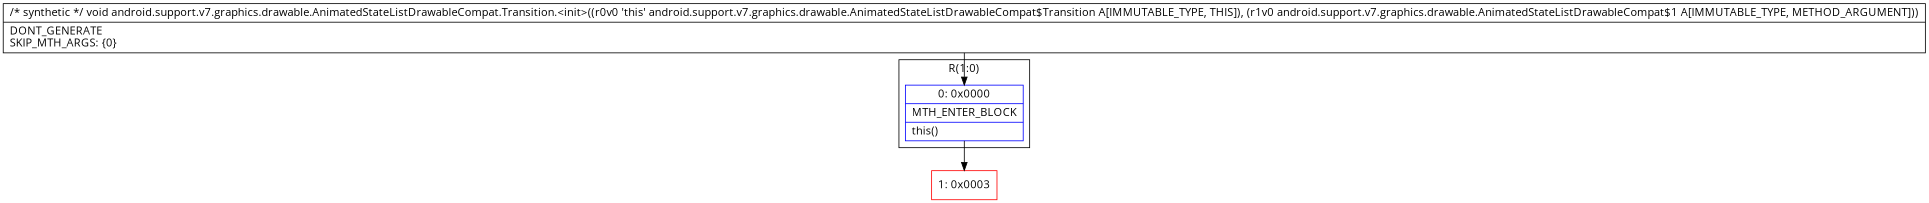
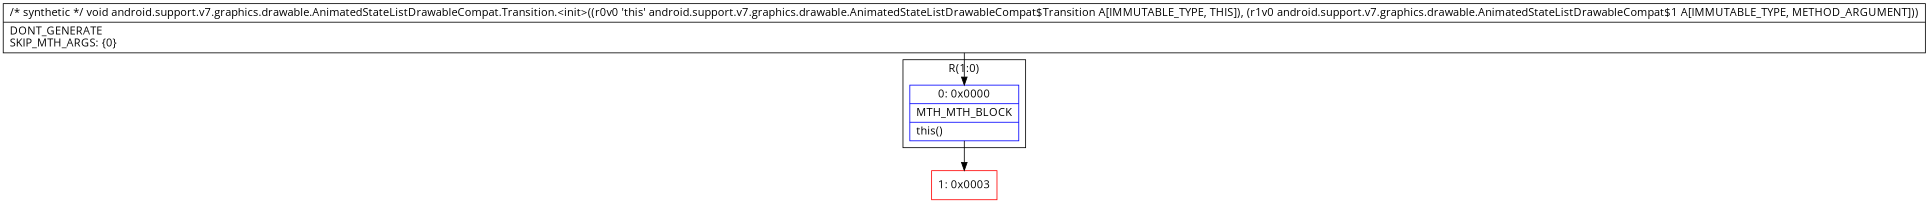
node "0: 0x0000": text "MTH_ENTER_BLOCK" -> "MTH_MTH_BLOCK"
